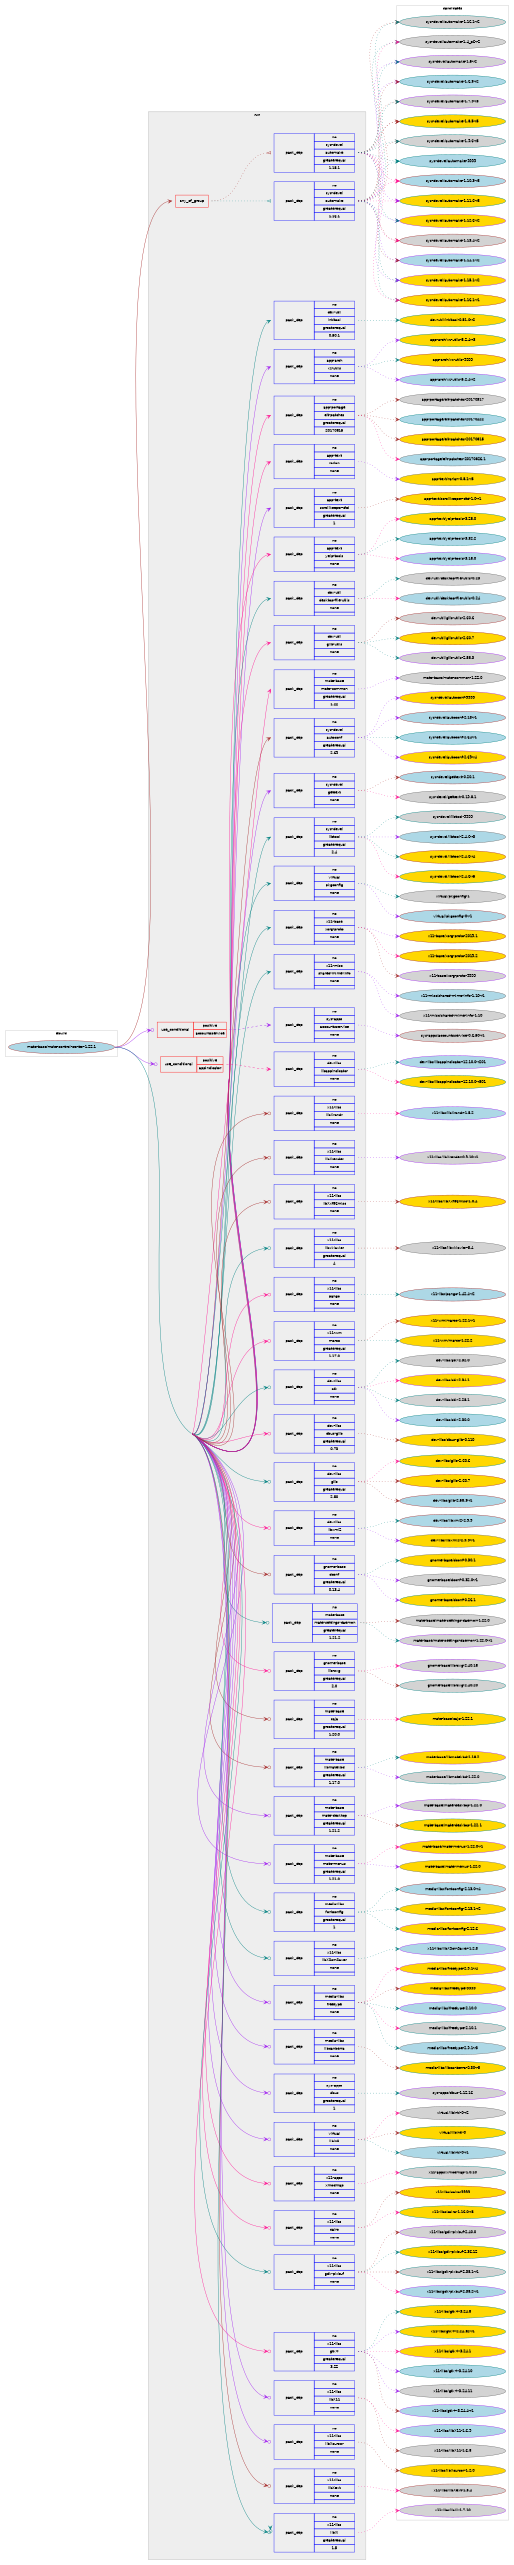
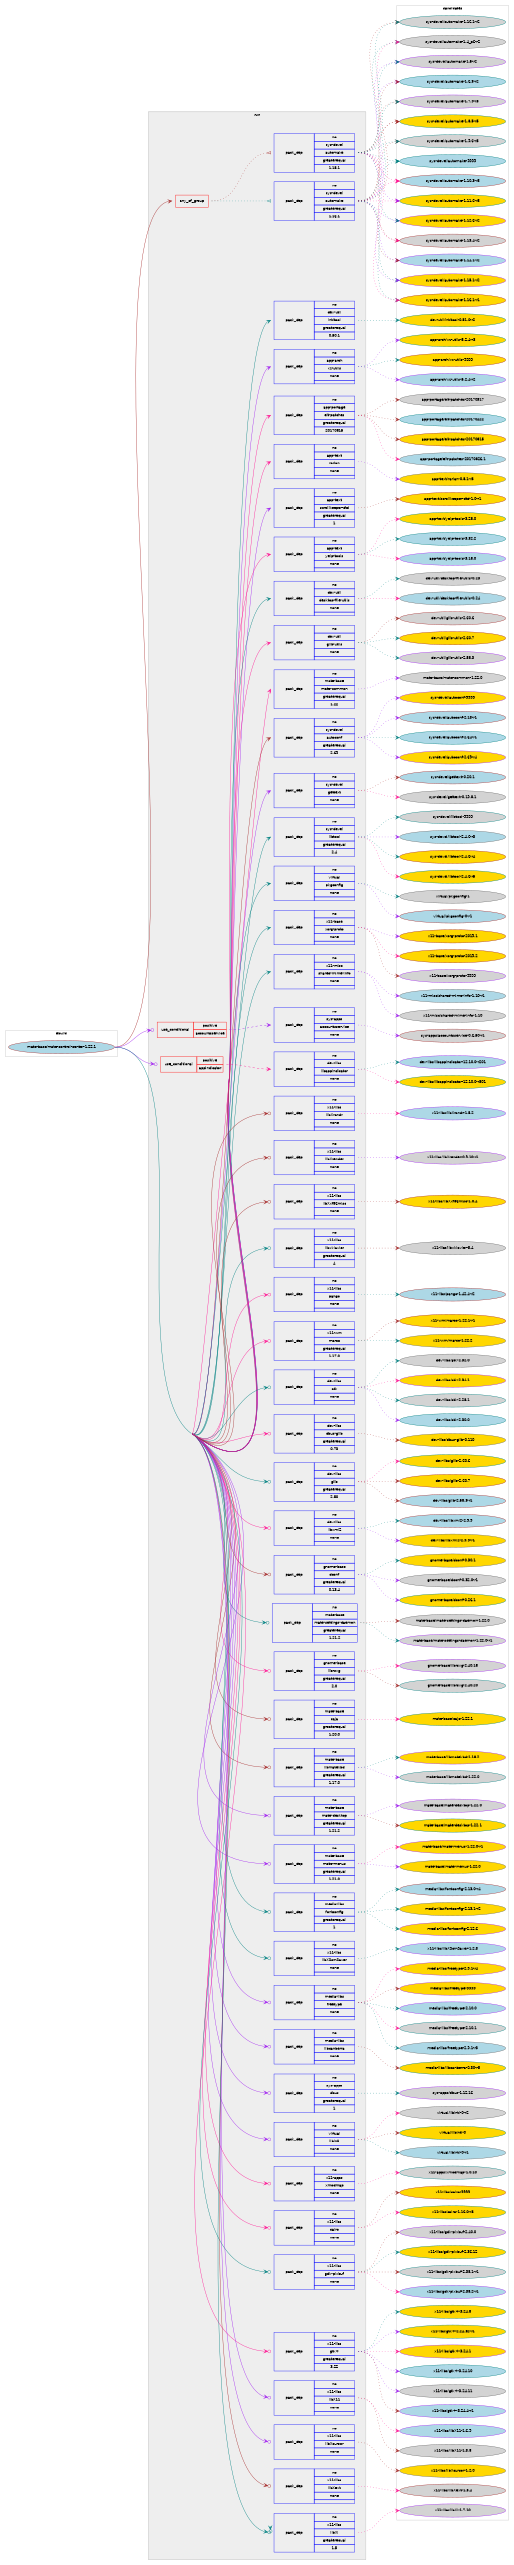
node "x11-libs/libX11-1.6.8": label "x11-libs/libX11-1.6.8" -> "x11-libs/libX11-1.3.8"
